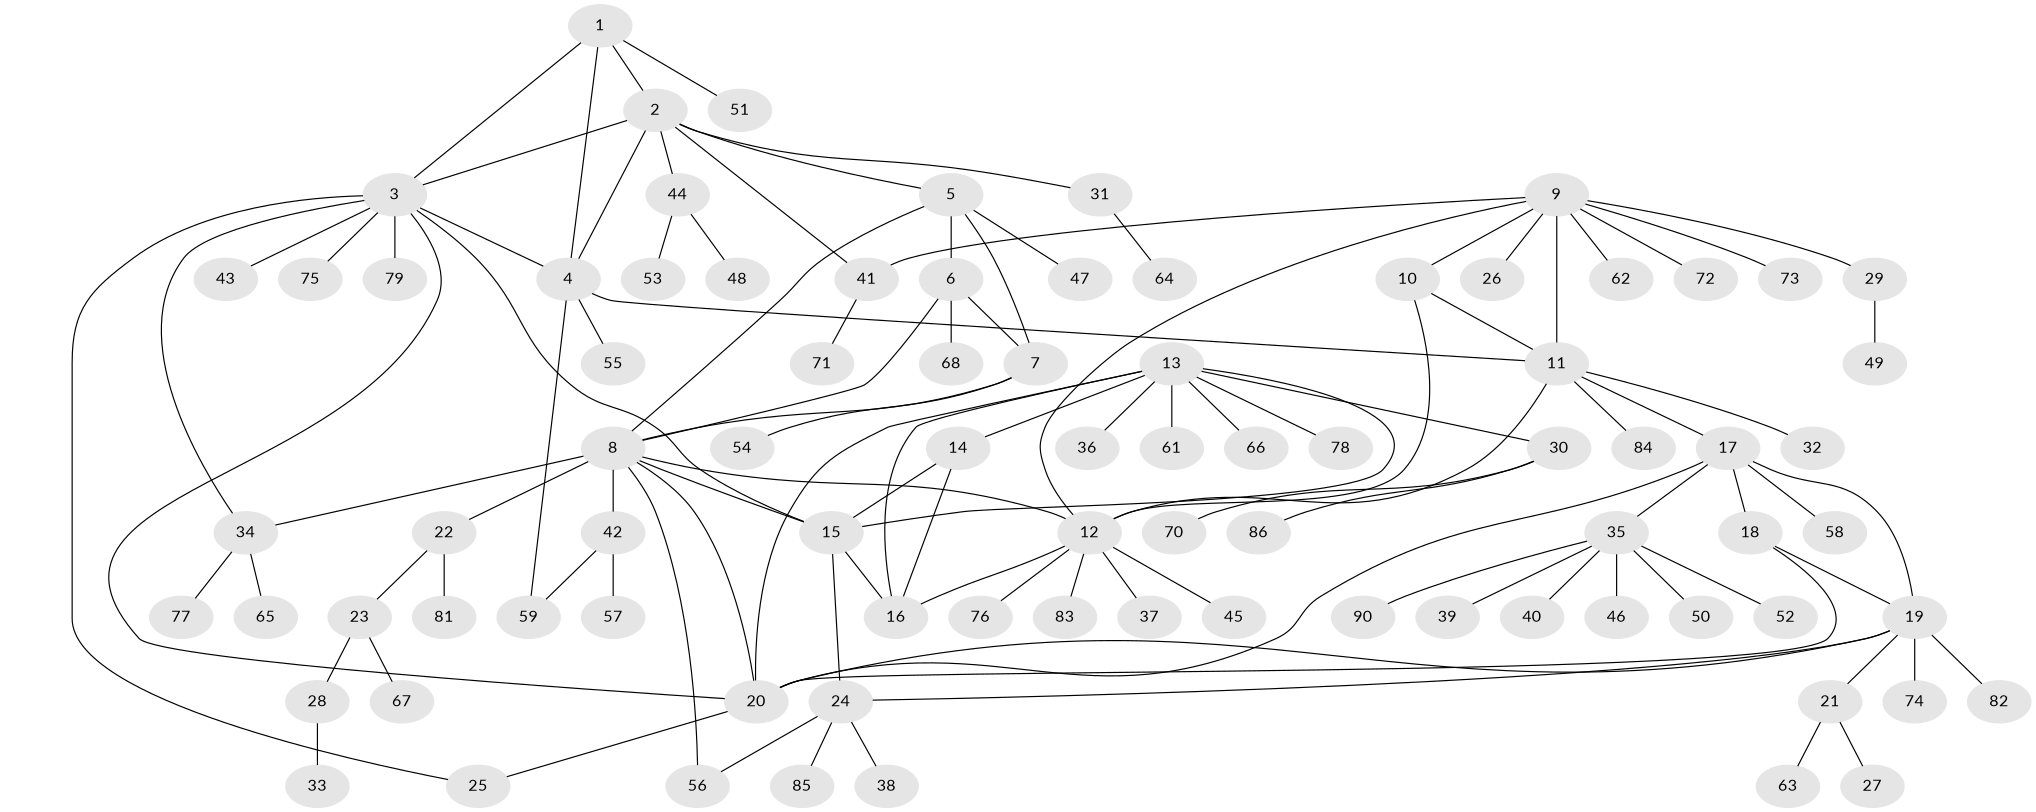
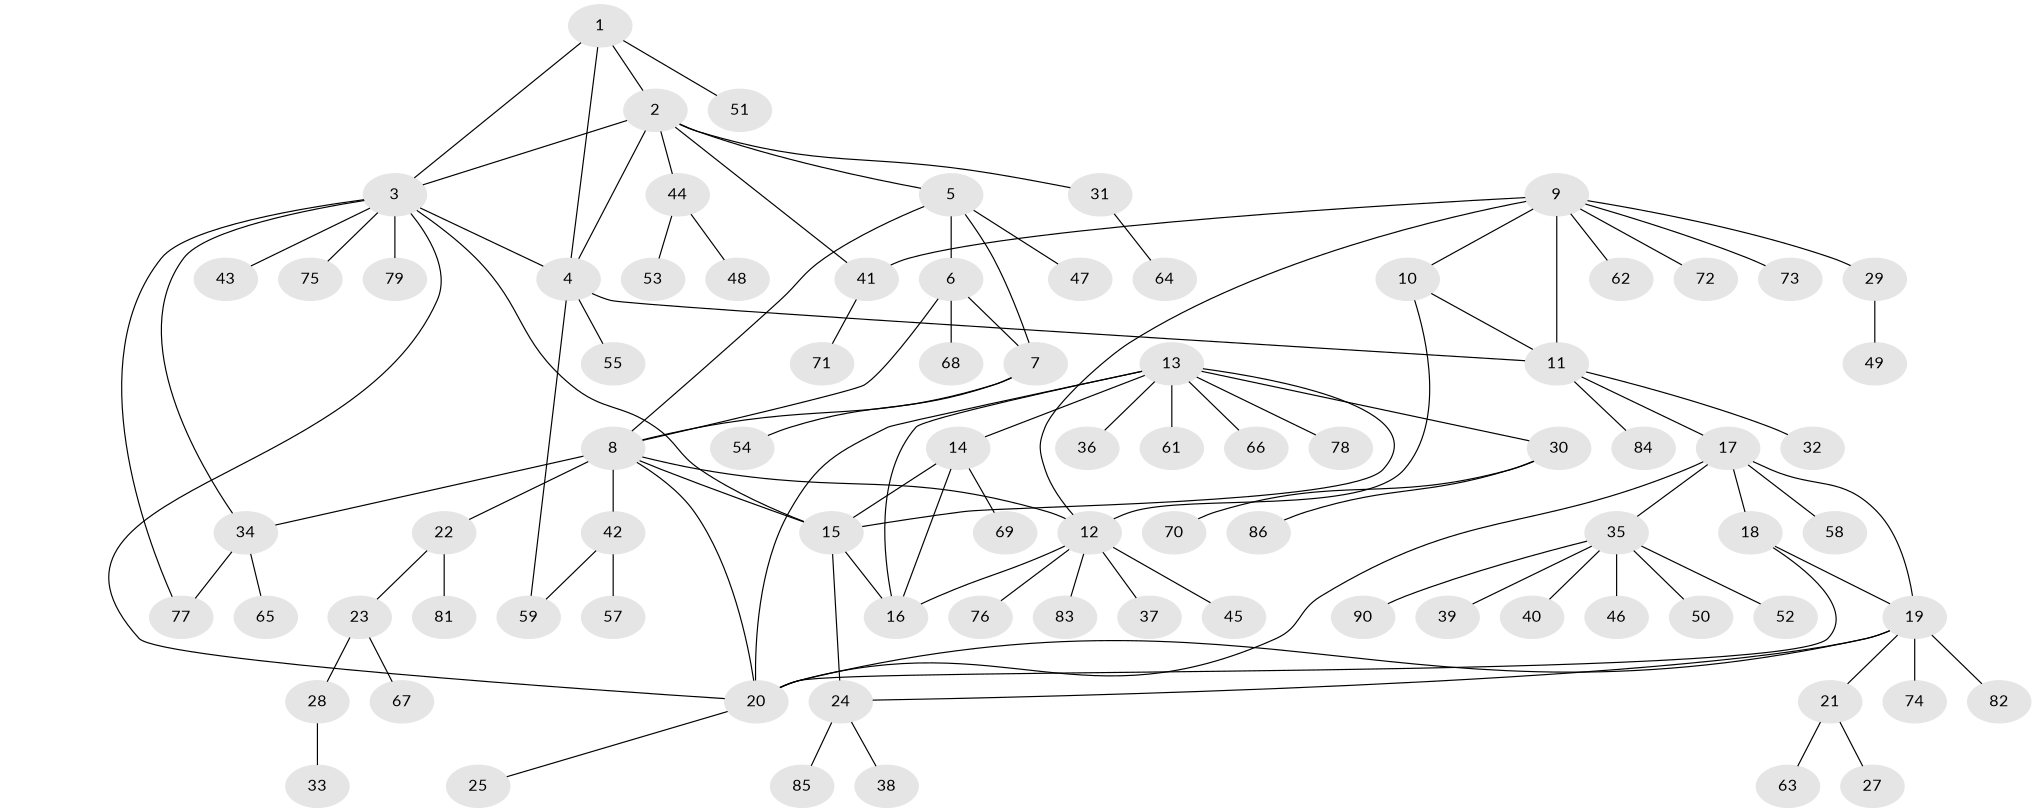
node "26": removed
edge "11" -- "12": removed
edge "3" -- "25": now "3" -- "77"
node "69": added
node "56": removed
